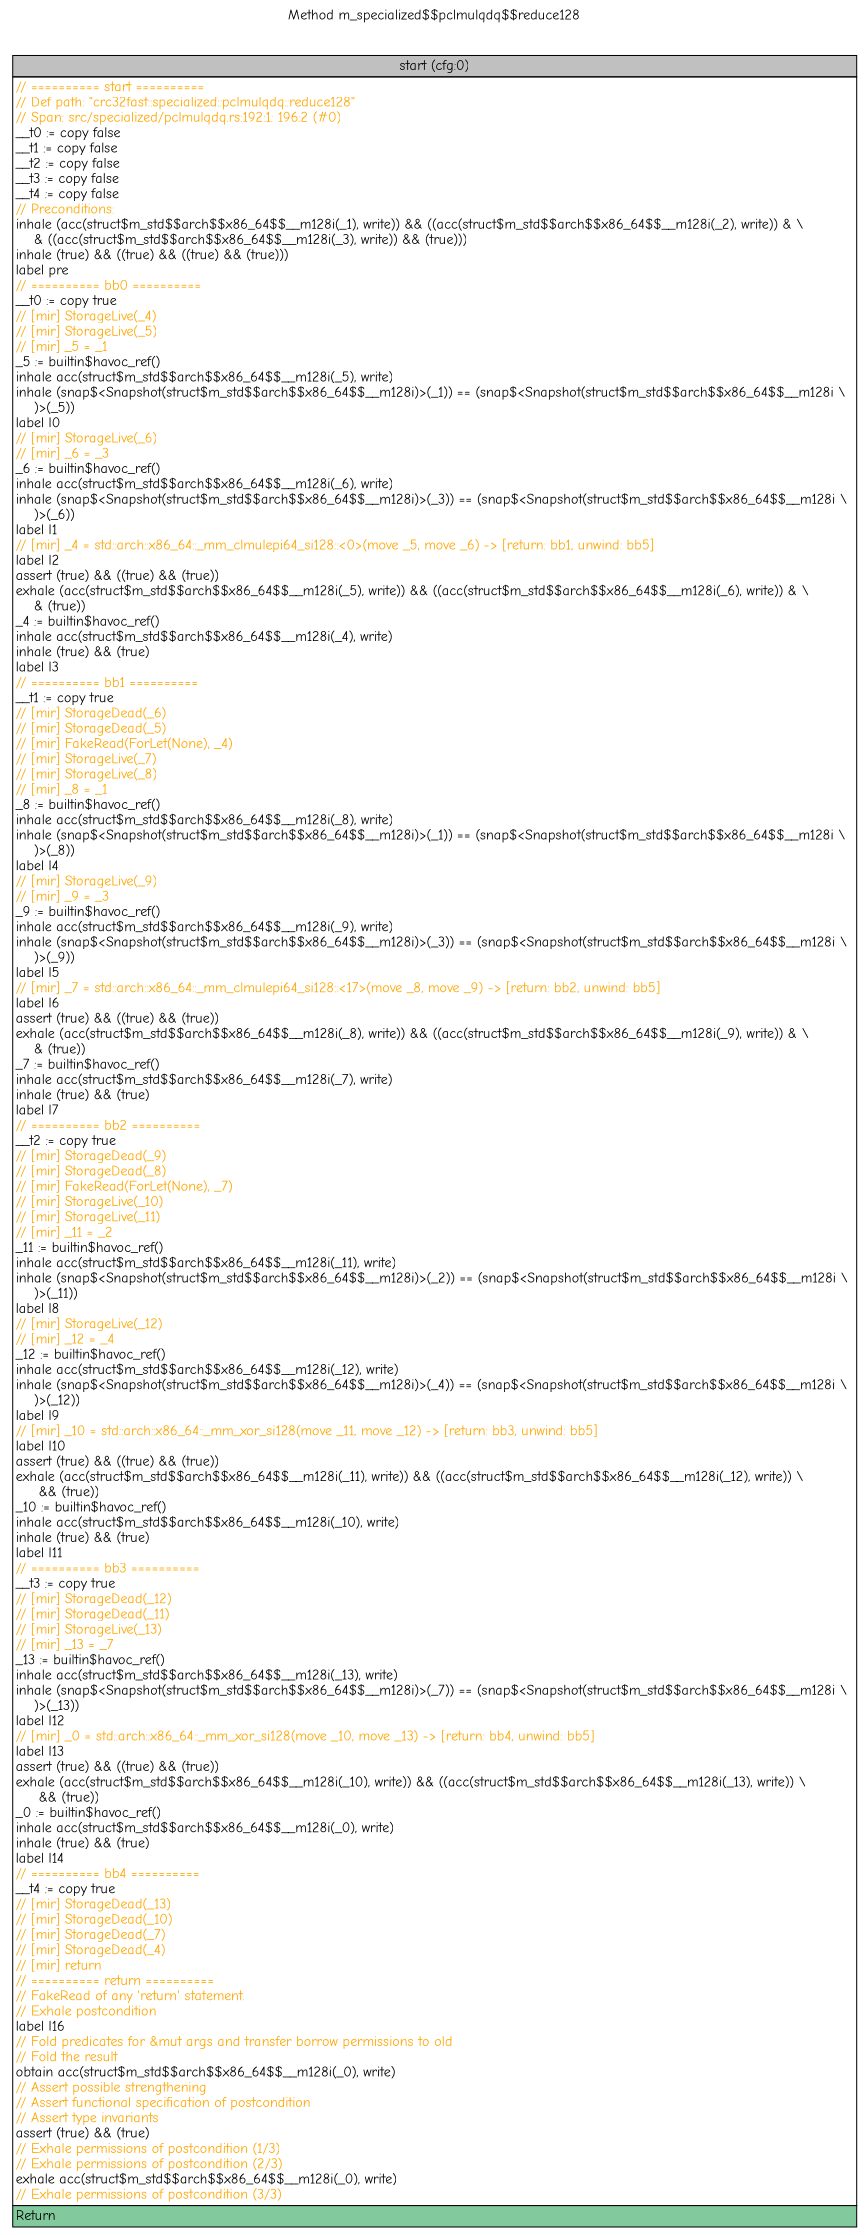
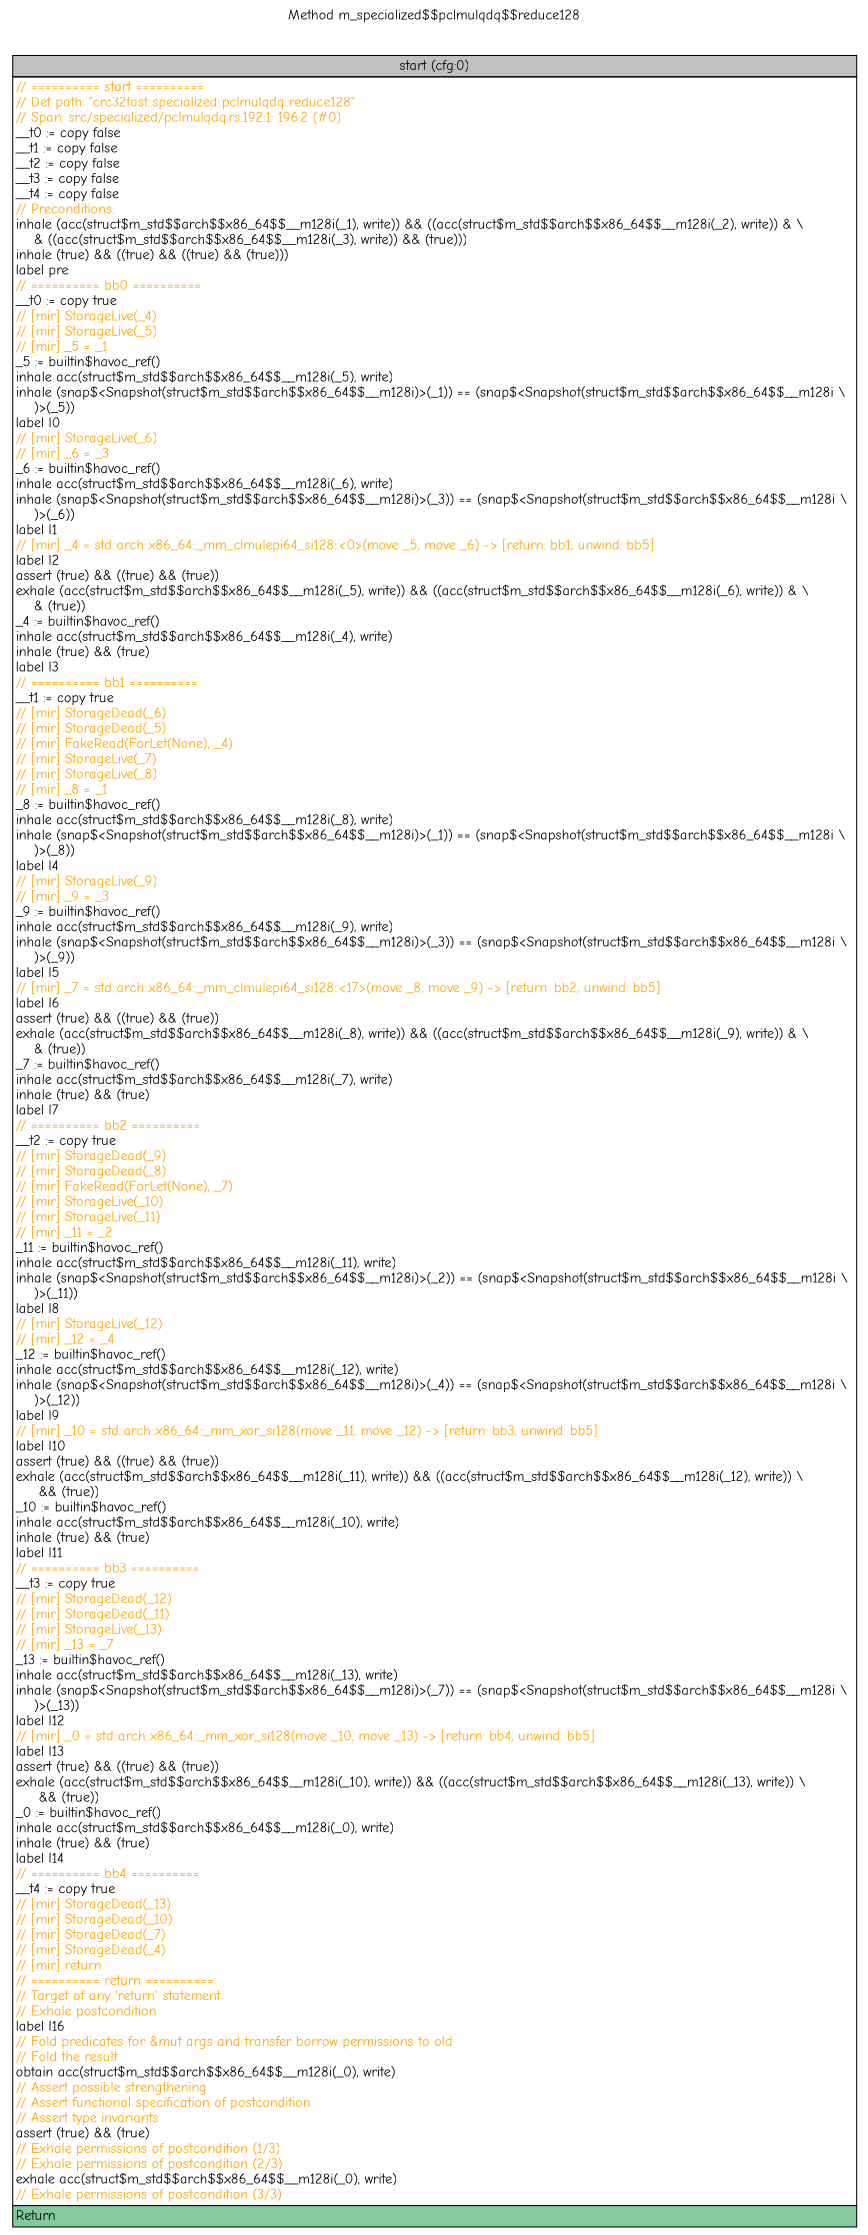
node "start (cfg:0)": text "// FakeRead of any 'return' statement." -> "// Target of any 'return' statement."
